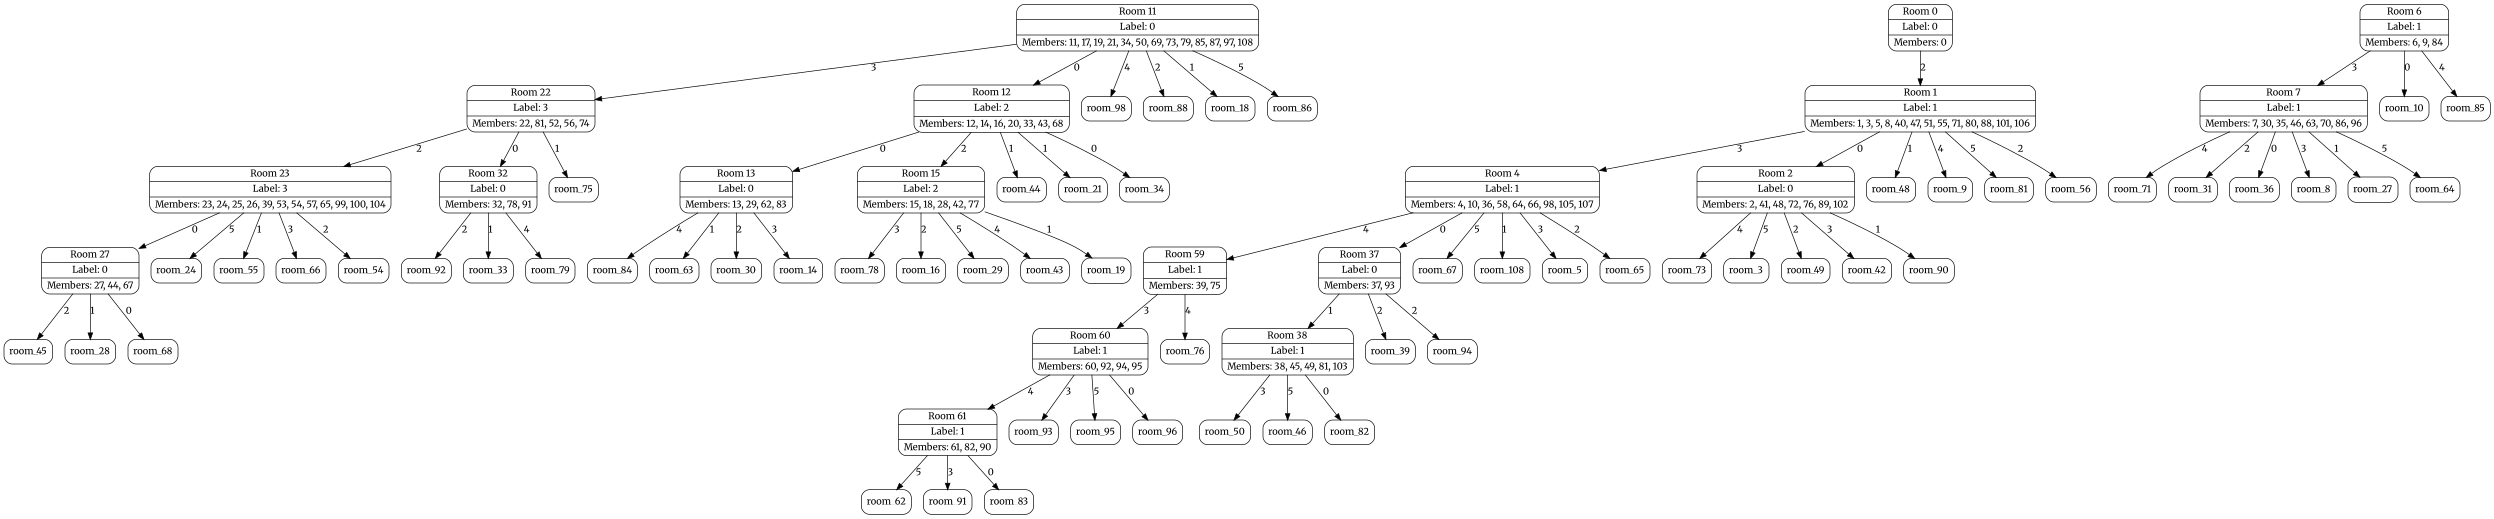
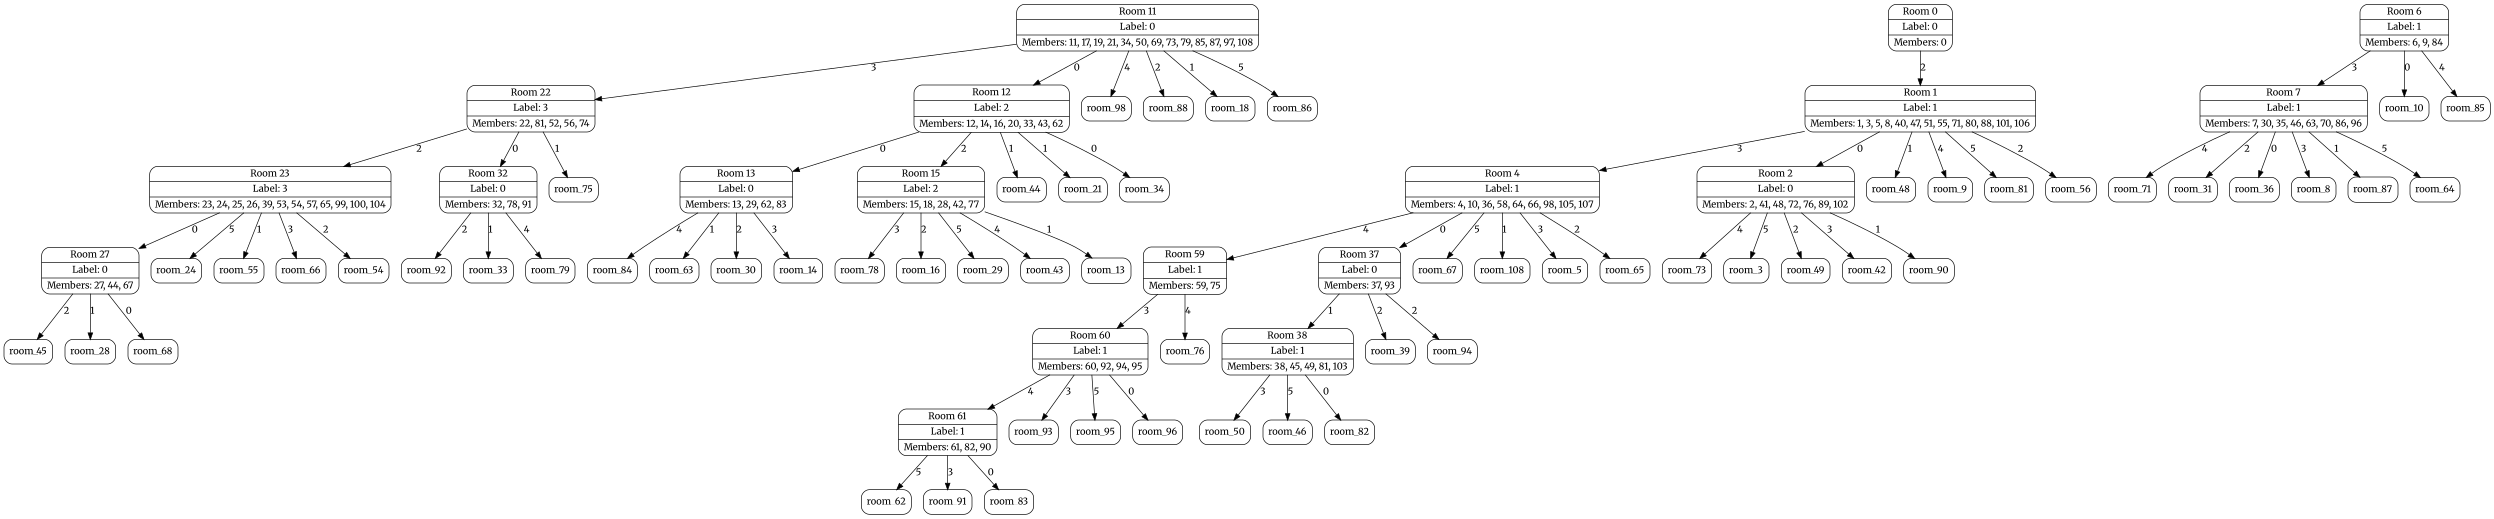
node "Room 12": text "Members: 12, 14, 16, 20, 33, 43, 68" -> "Members: 12, 14, 16, 20, 33, 43, 62"
node "room_27": label "room_27" -> "room_87"
node "room_19": label "room_19" -> "room_13"
node "Room 59": text "Members: 39, 75" -> "Members: 59, 75"
